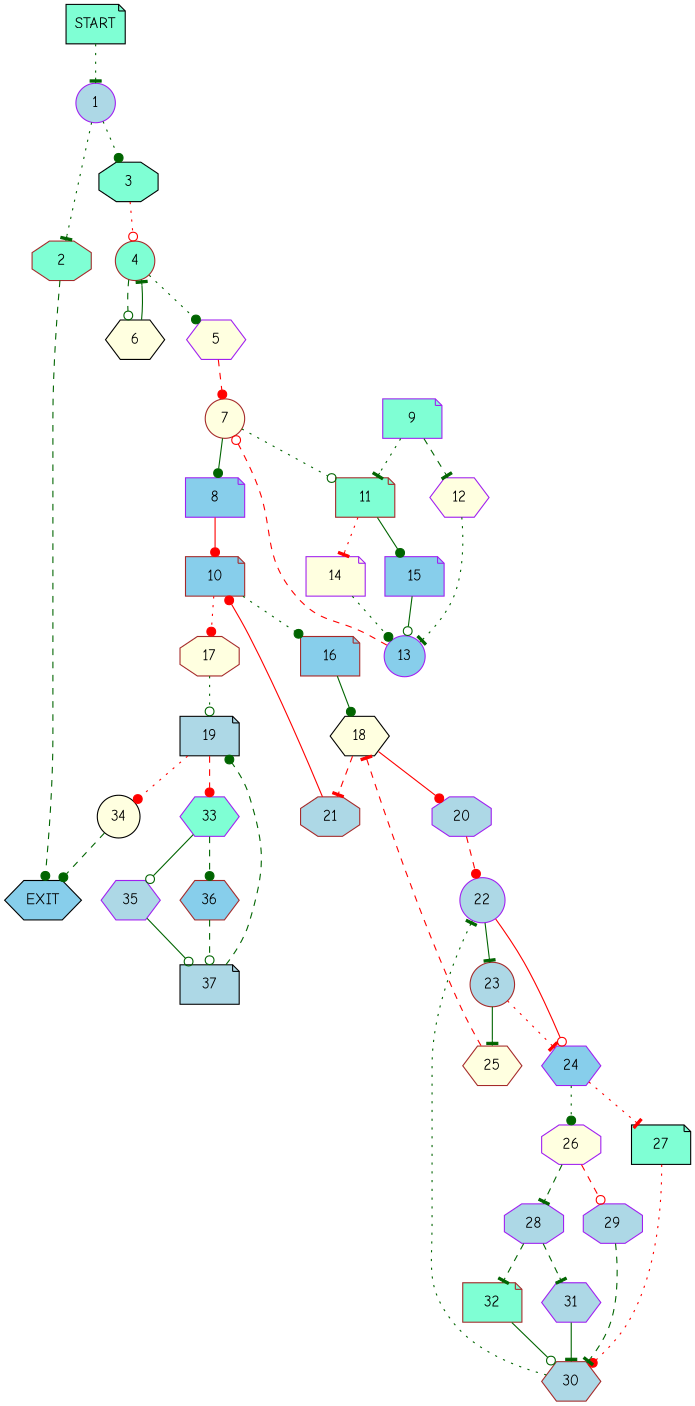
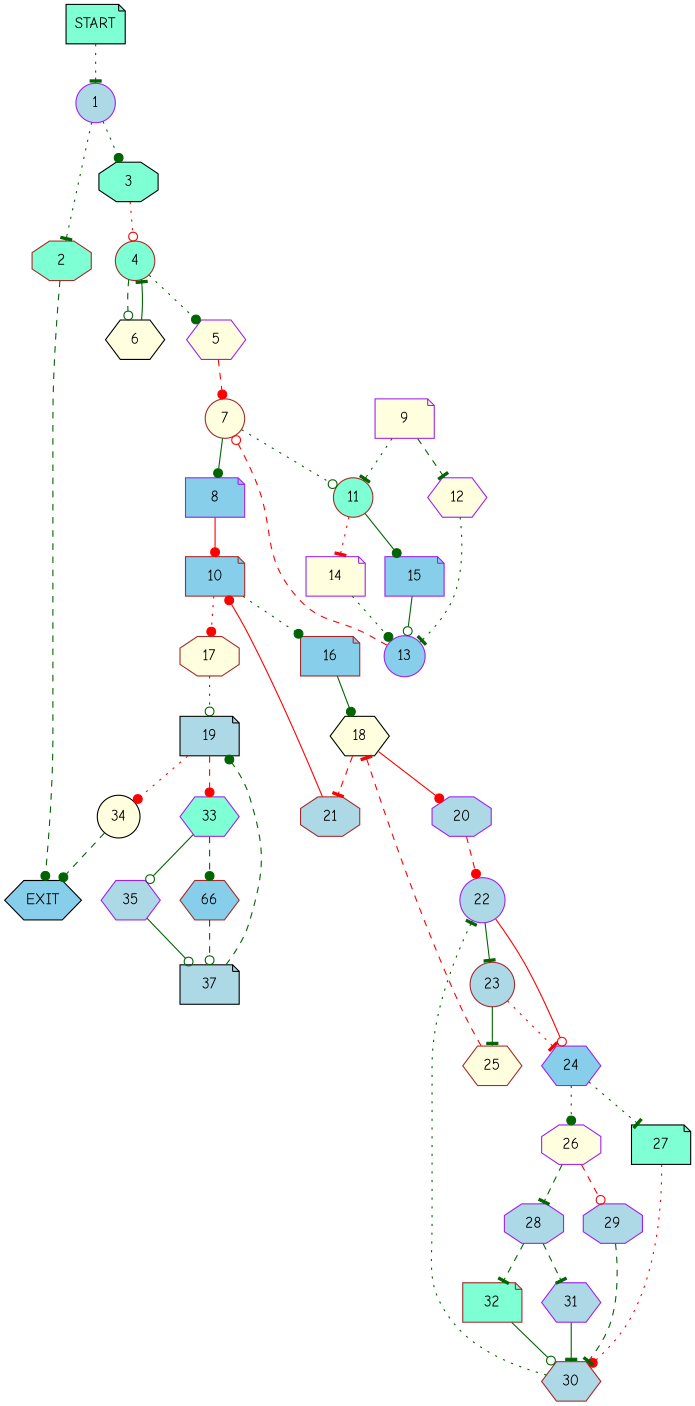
node "9": fillcolor aquamarine -> lightyellow
node "11": shape note -> circle
node "36": label "36" -> "66"
edge "24" -> "27": color red -> darkgreen
